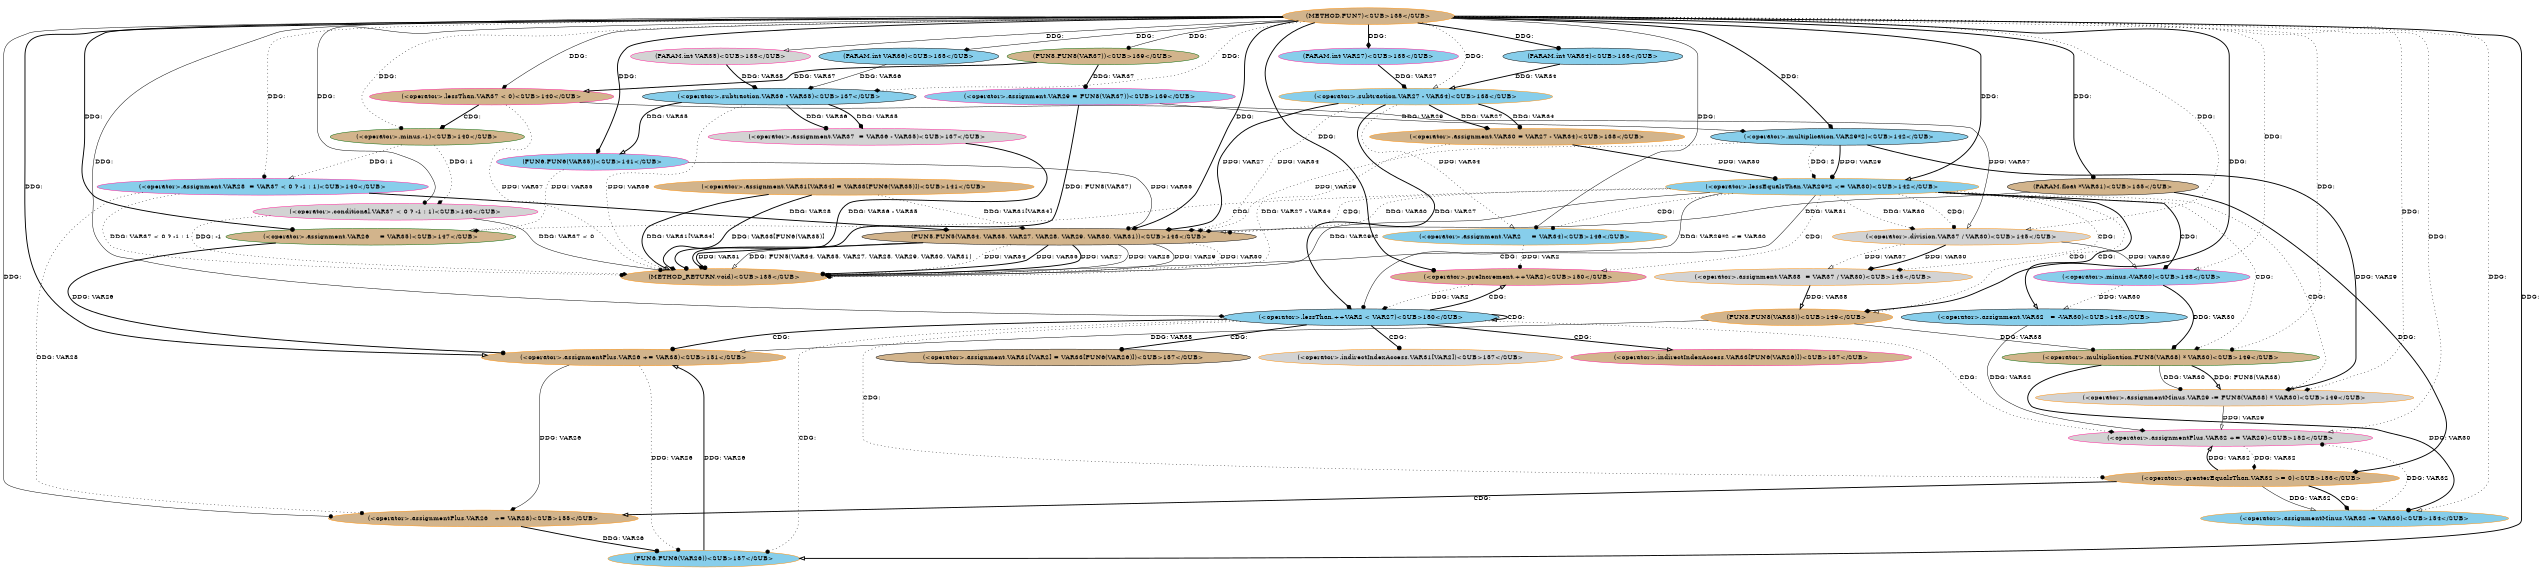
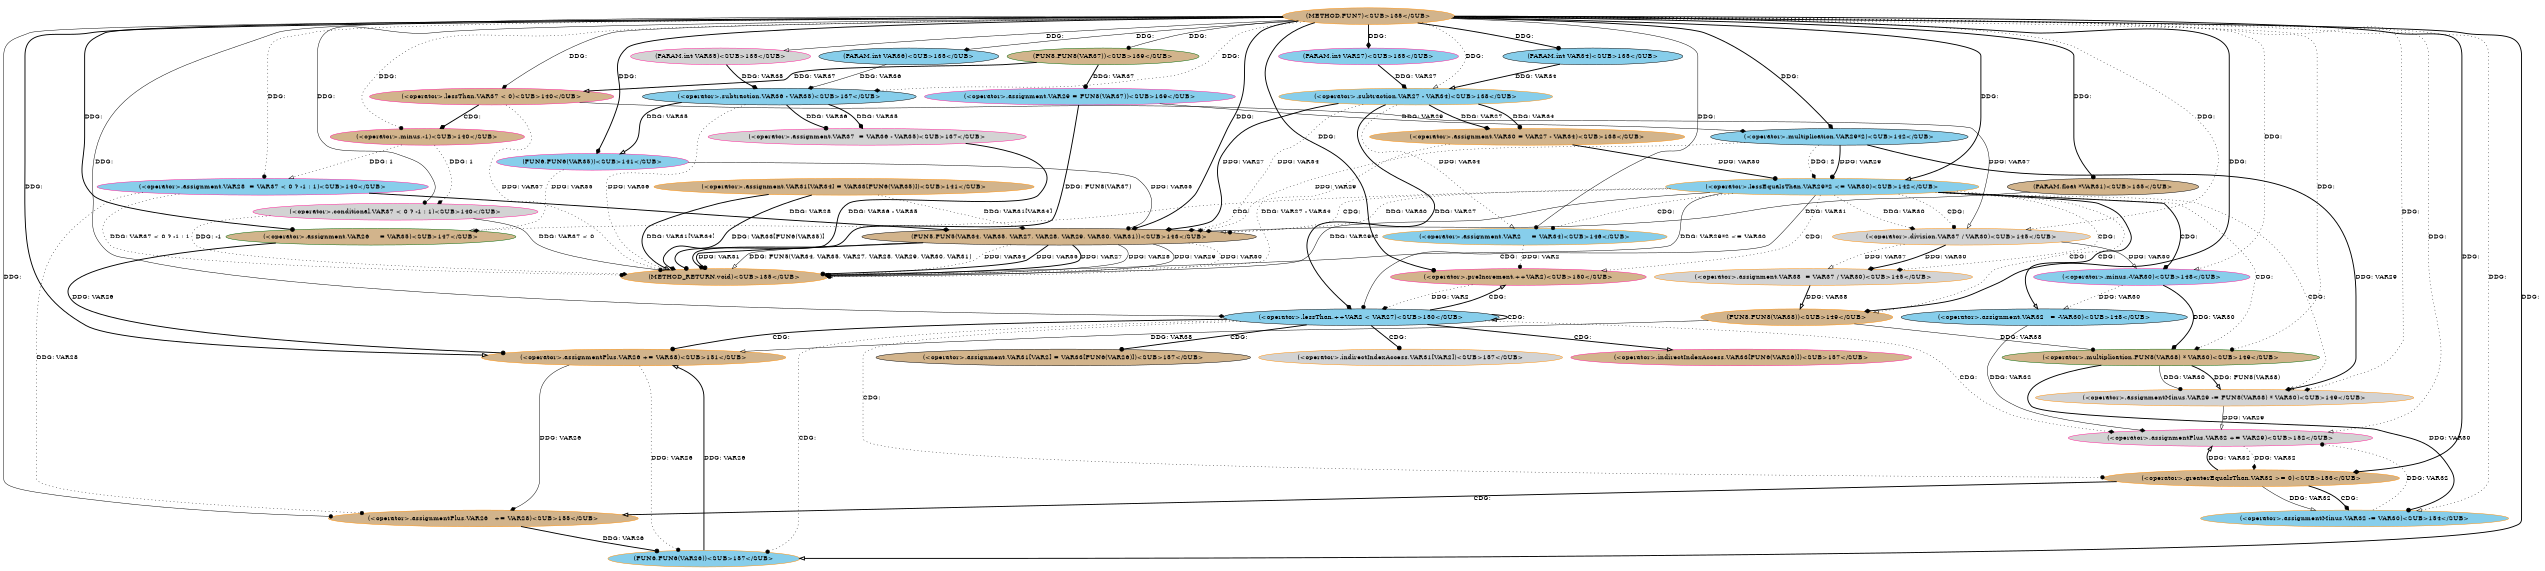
node "(<operator>.minus,-1)<SUB>140</SUB>": color darkgreen -> deeppink
edge "(PARAM,float *VAR31)<SUB>135</SUB>" -> "(<operator>.greaterEqualsThan,VAR32 >= 0)<SUB>153</SUB>": now "(METHOD,FUN7)<SUB>135</SUB>" -> "(<operator>.greaterEqualsThan,VAR32 >= 0)<SUB>153</SUB>"
